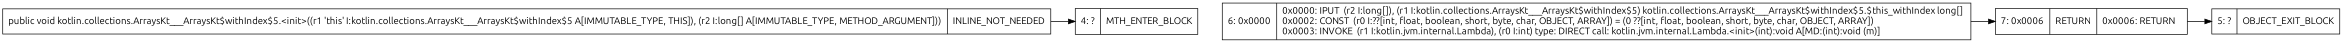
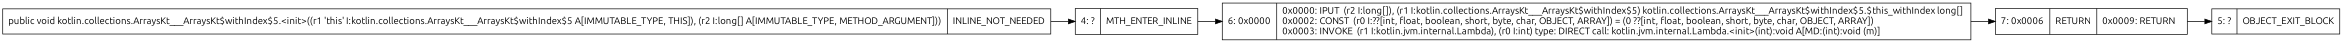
node "4: ?": text "MTH_ENTER_BLOCK" -> "MTH_ENTER_INLINE"
edge "4: ?" -> "6: 0x0000": added
node "7: 0x0006": text "0x0006: RETURN" -> "0x0009: RETURN"
